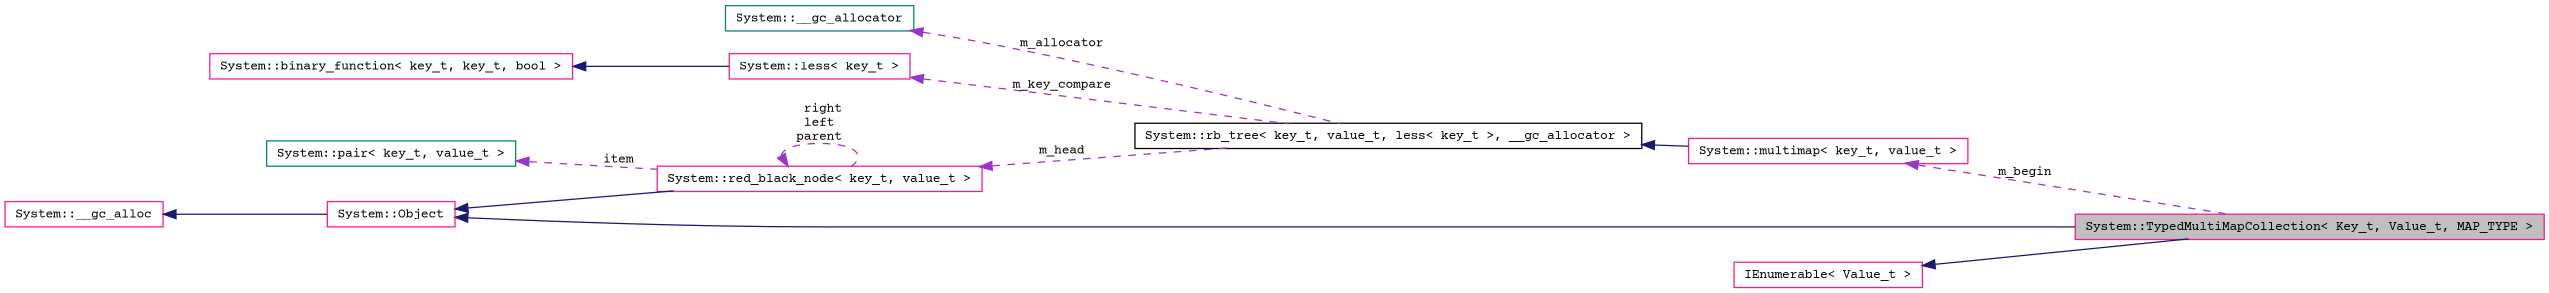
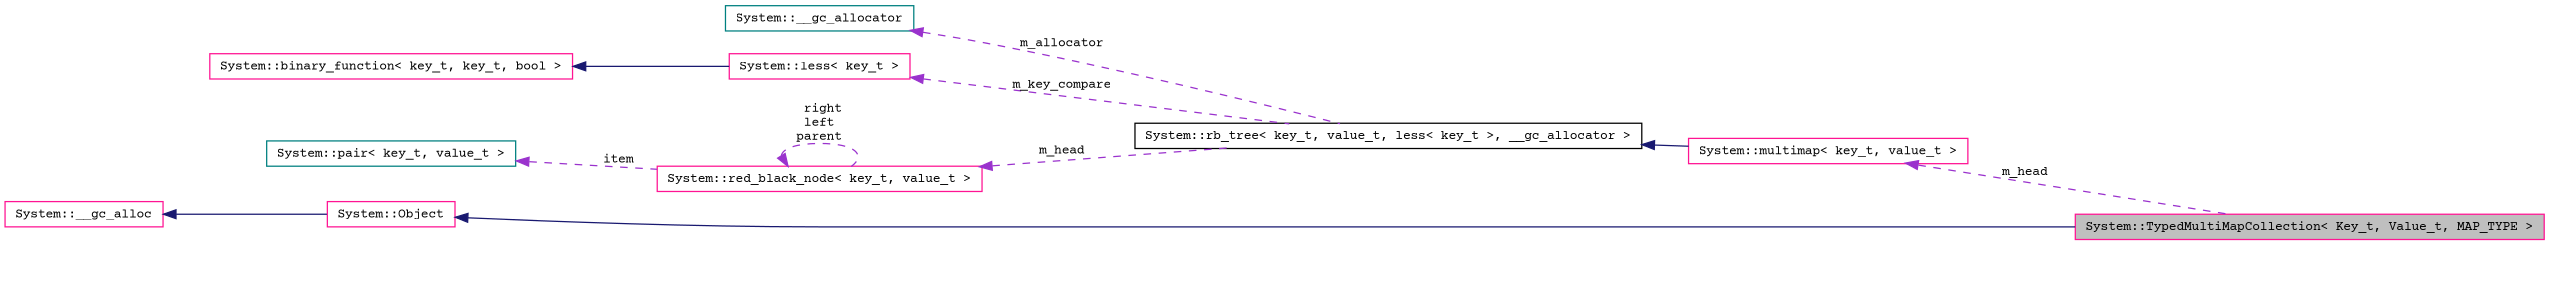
edge "System::TypedMultiMapCollection< Key_t, Value_t, MAP_TYPE >" -> "System::multimap< key_t, value_t >": label " m_begin" -> " m_head"
edge "System::red_black_node< key_t, value_t >" -> "System::Object": removed
node "IEnumerable< Value_t >": removed
